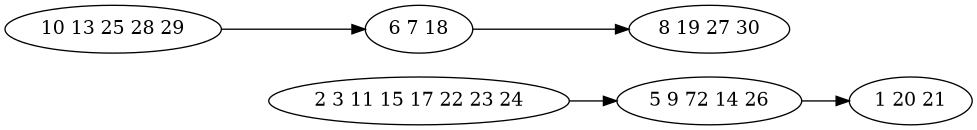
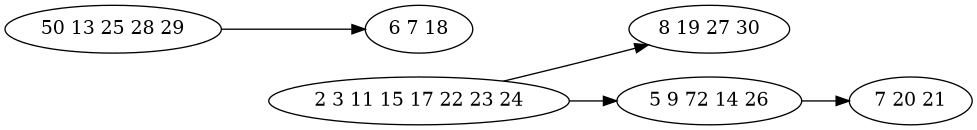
node "10 13 25 28 29": label "10 13 25 28 29" -> "50 13 25 28 29"
edge "6 7 18" -> "8 19 27 30": now "2 3 11 15 17 22 23 24" -> "8 19 27 30"
node "1 20 21": label "1 20 21" -> "7 20 21"
